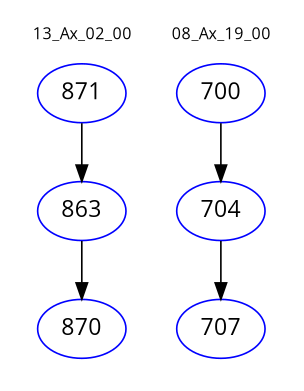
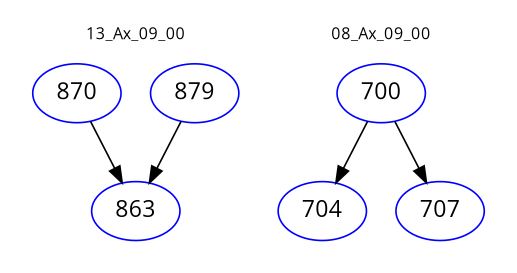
cluster "13_Ax_02_00": label "13_Ax_02_00" -> "13_Ax_09_00"
cluster "08_Ax_19_00": label "08_Ax_19_00" -> "08_Ax_09_00"
node "871": label "871" -> "879"
edge "863" -> "870": reversed
edge "704" -> "707": now "700" -> "707"
